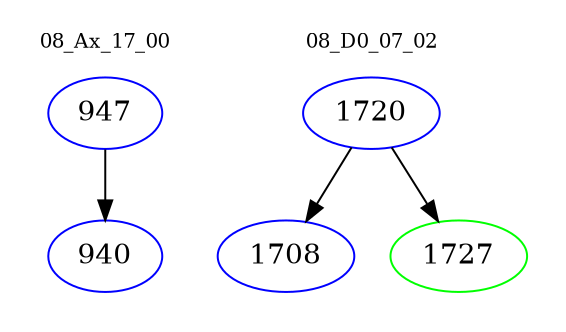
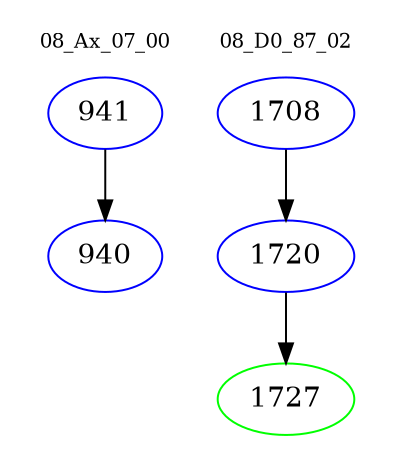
cluster "08_Ax_17_00": label "08_Ax_17_00" -> "08_Ax_07_00"
cluster "08_D0_07_02": label "08_D0_07_02" -> "08_D0_87_02"
node "947": label "947" -> "941"
edge "1720" -> "1708": reversed
